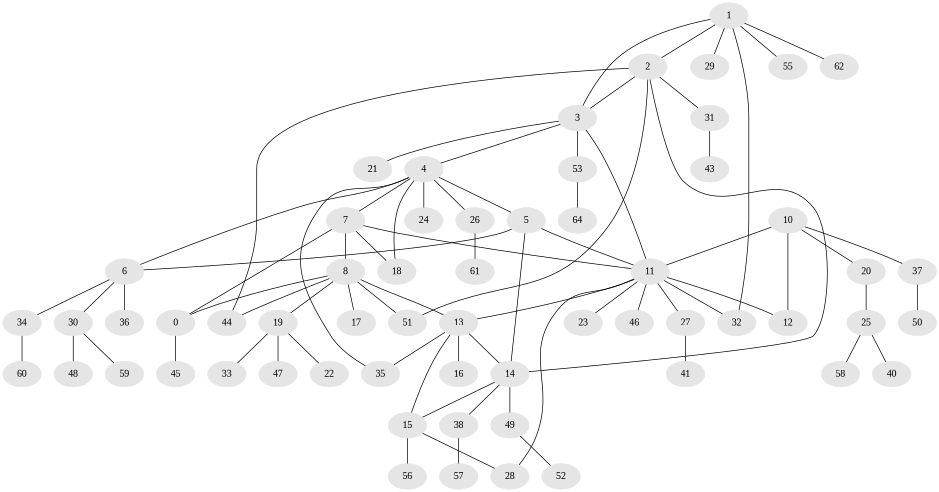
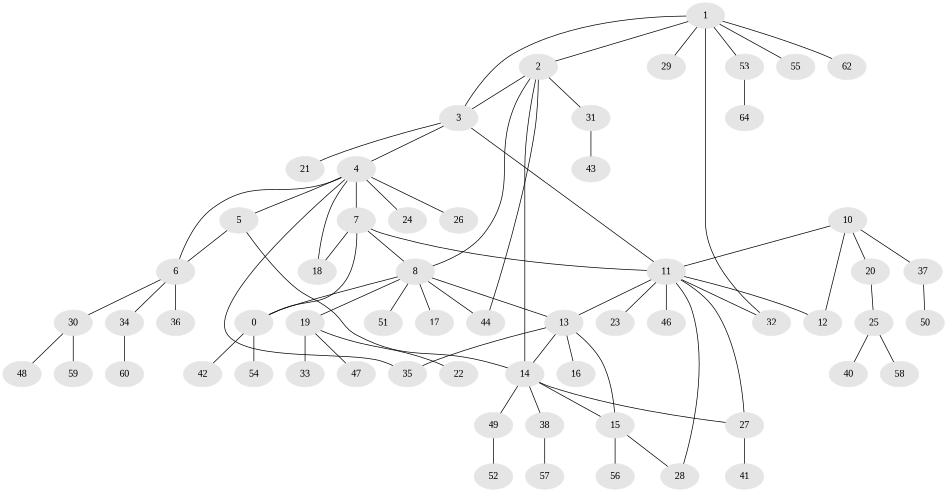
edge "3" -- "53": now "1" -- "53"
edge "2" -- "51": now "2" -- "8"
edge "5" -- "11": removed
node "61": removed
node "45": label "45" -> "42"
node "54": added
edge "14" -- "27": added
